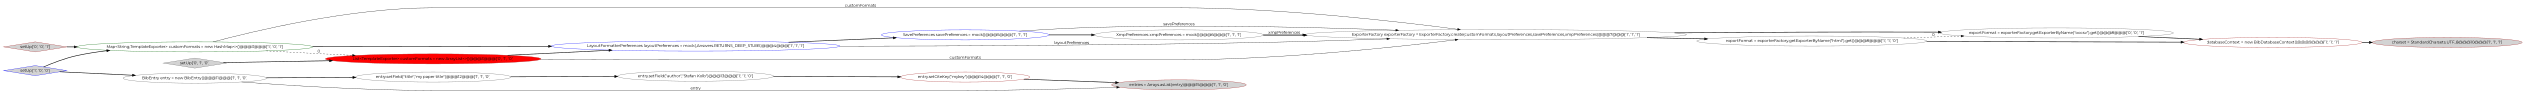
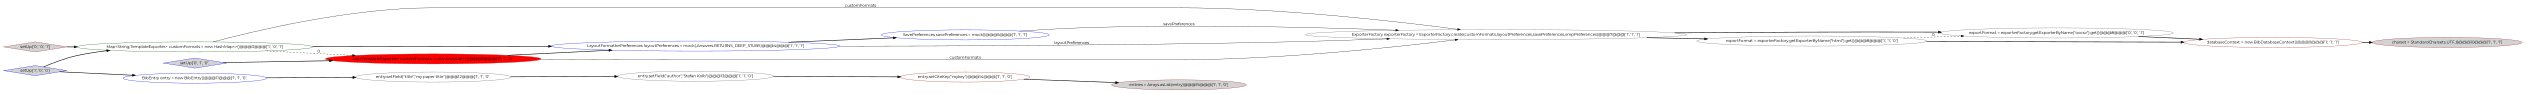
node "XmpPreferences xmpPreferences = mock()@@@6@@@['1', '1', '1']": removed
node "setUp['0', '1', '0']": color gray40 -> blue
node "BibEntry entry = new BibEntry()@@@11@@@['1', '1', '0']": color gray40 -> blue
edge "BibEntry entry = new BibEntry()@@@11@@@['1', '1', '0']" -> "entries = Arrays.asList(entry)@@@15@@@['1', '1', '0']": removed, label "entry"
